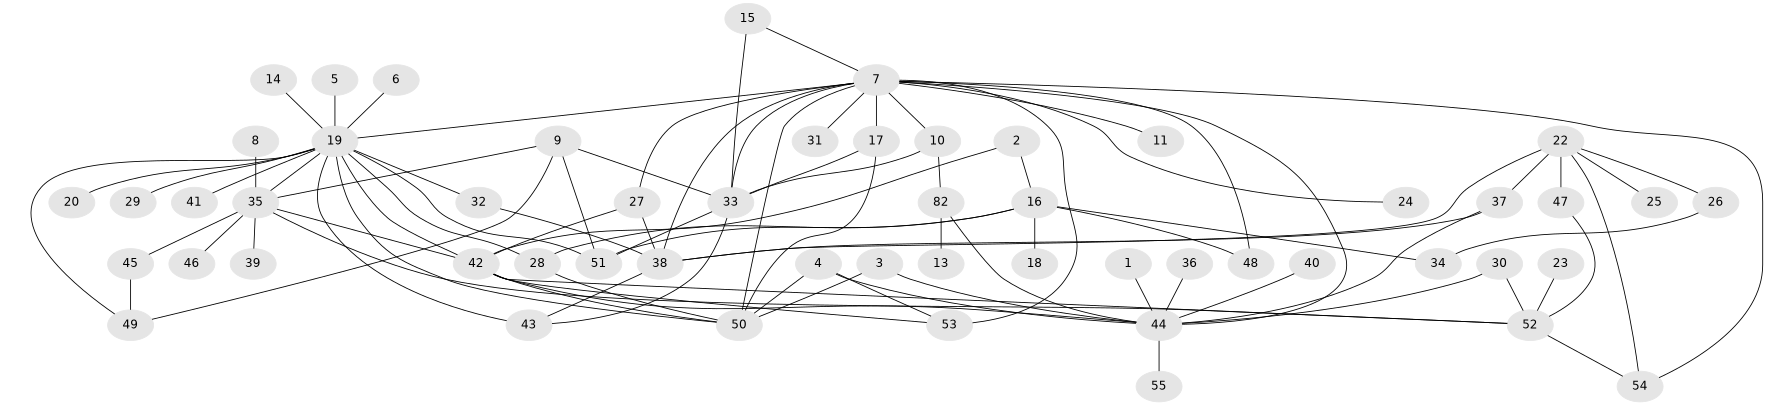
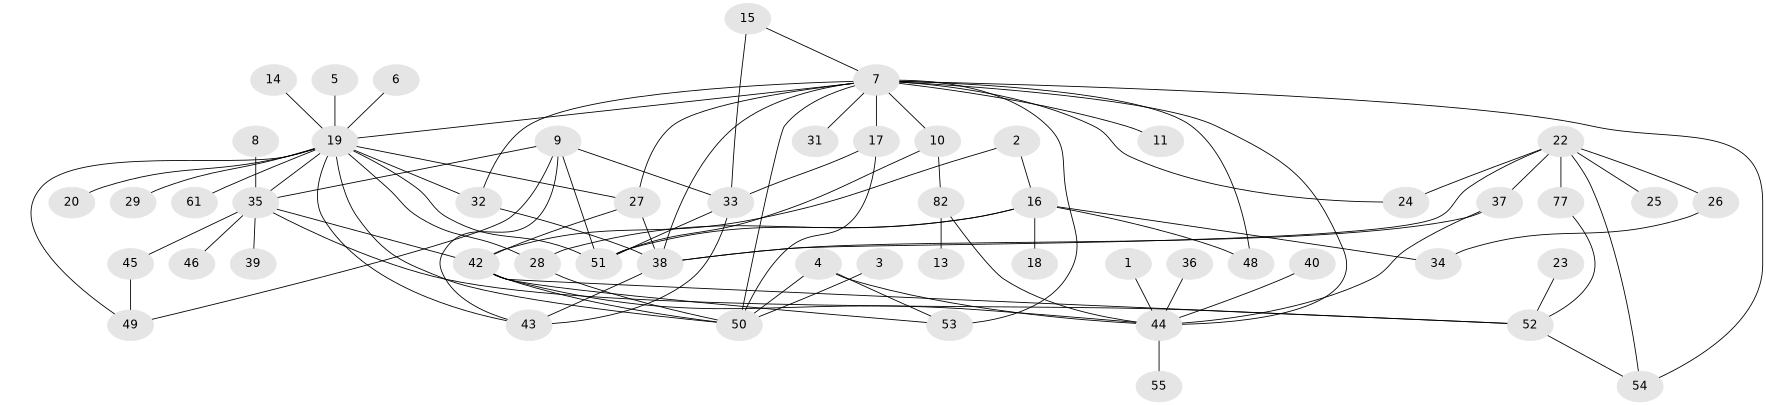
edge "7" -- "33": now "7" -- "32"
edge "22" -- "24": added
edge "10" -- "33": now "10" -- "51"
node "41": label "41" -> "61"
node "47": label "47" -> "77"
edge "19" -- "42": now "19" -- "27"
edge "9" -- "43": added
node "30": removed
edge "3" -- "44": removed
